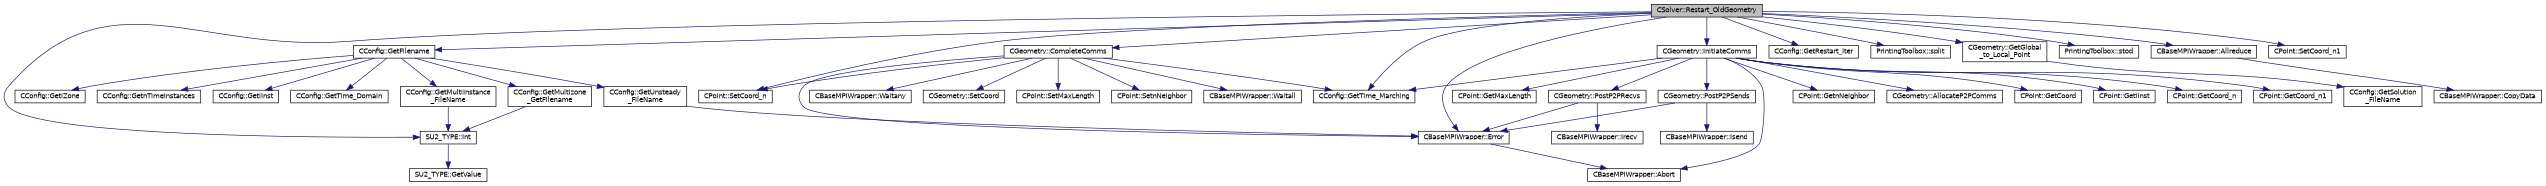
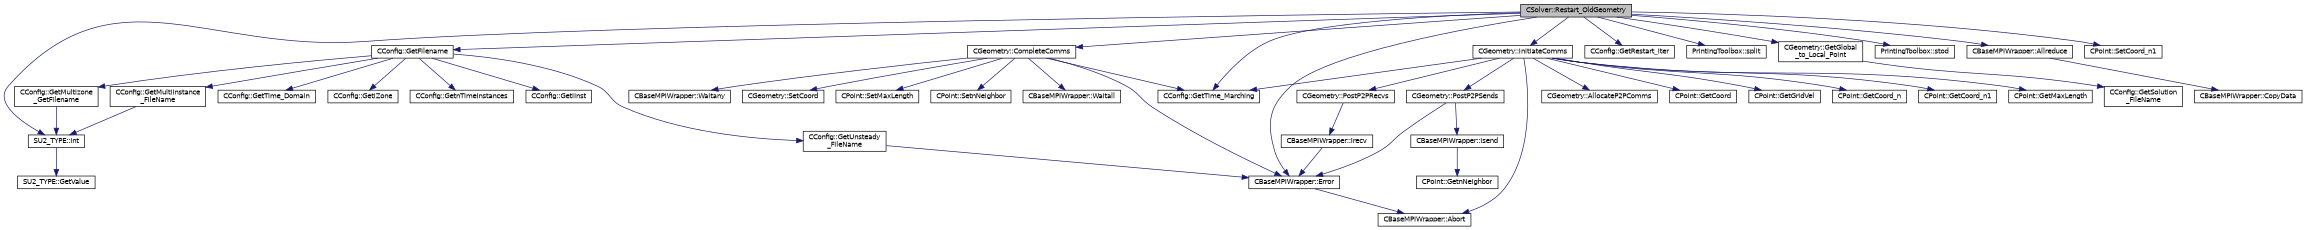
edge "CGeometry::InitiateComms" -> "CPoint::GetnNeighbor": now "CBaseMPIWrapper::Isend" -> "CPoint::GetnNeighbor"
node "CPoint::SetCoord_n": removed
node "CPoint::GetiInst": label "CPoint::GetiInst" -> "CPoint::GetGridVel"
edge "CGeometry::PostP2PRecvs" -> "CBaseMPIWrapper::Error": now "CBaseMPIWrapper::Irecv" -> "CBaseMPIWrapper::Error"
